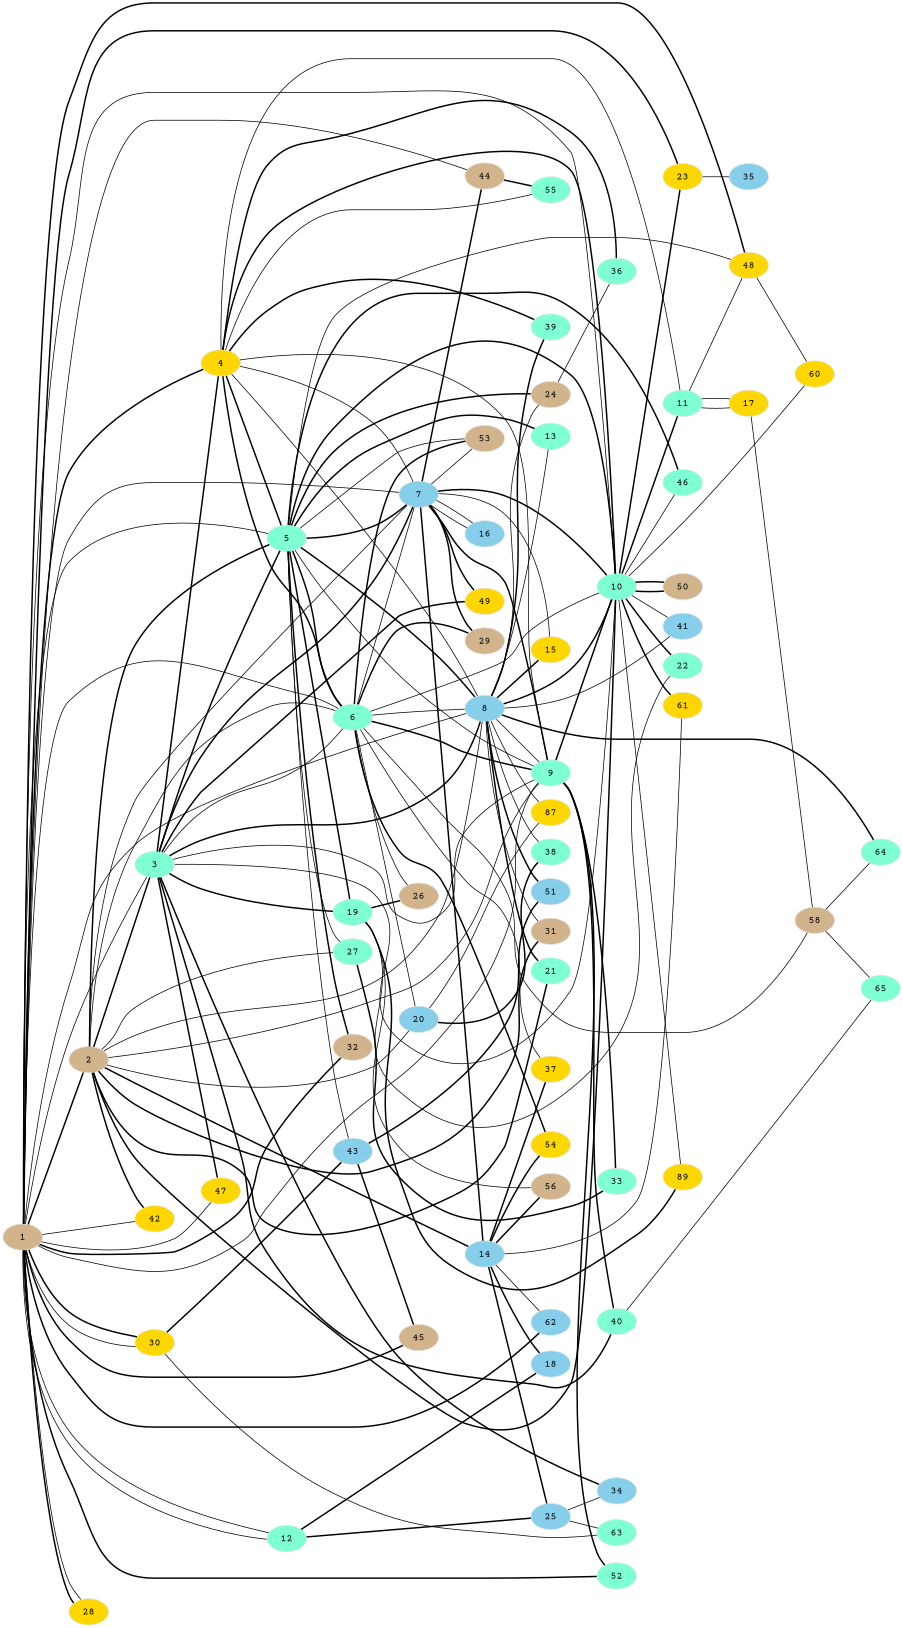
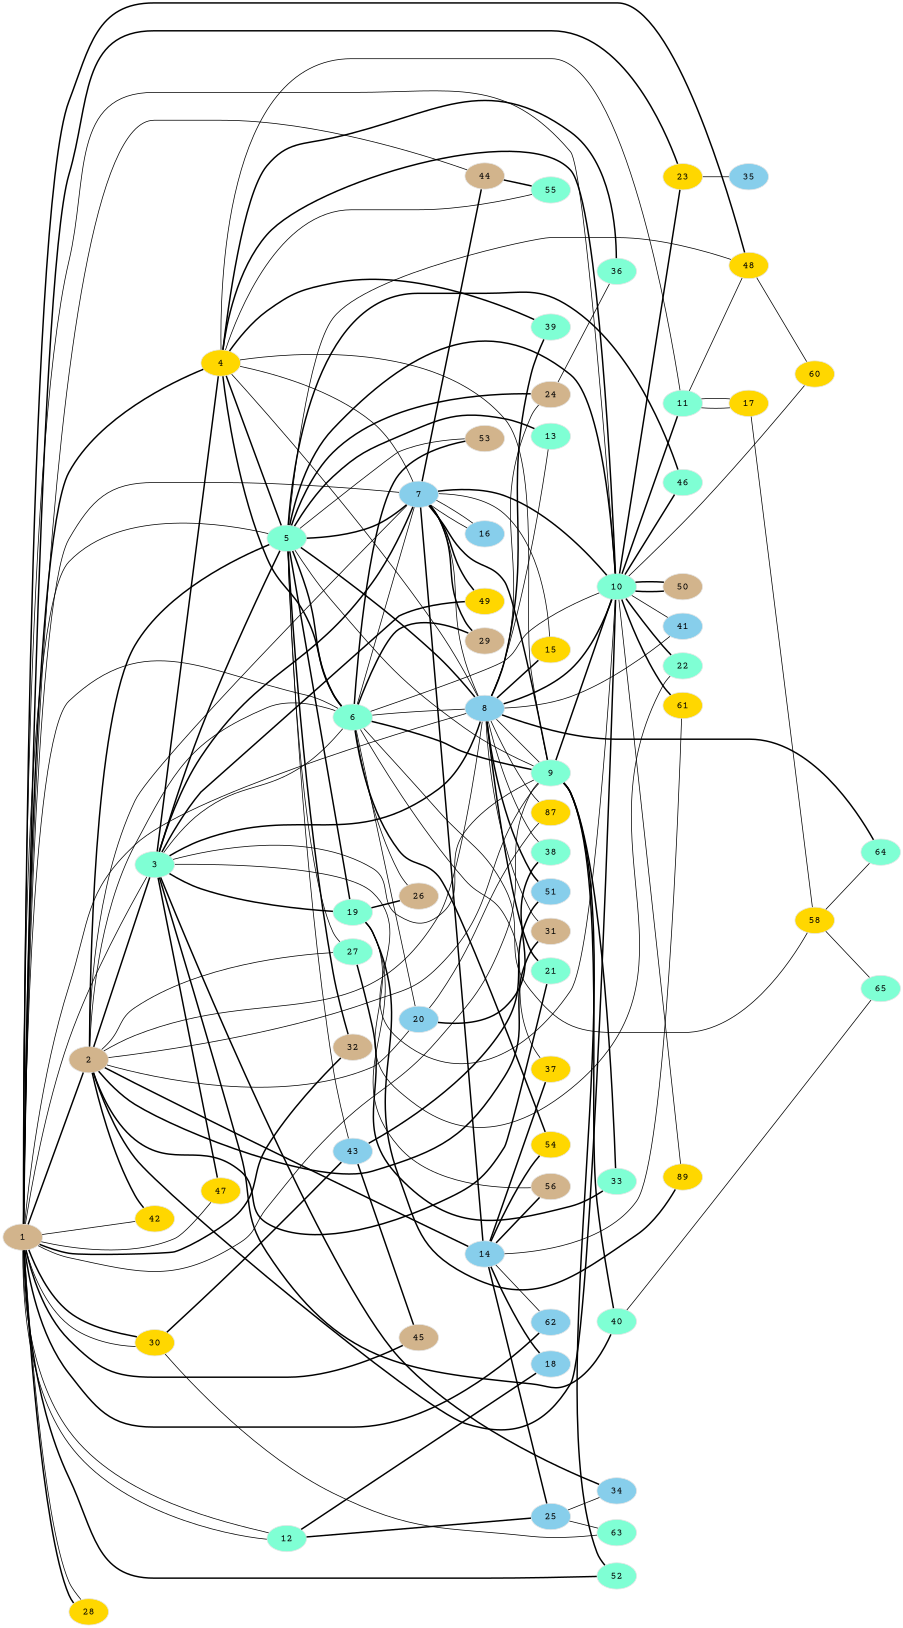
edge "53" -- "7": now "8" -- "7"
edge "46" -- "10": style solid -> bold
node "58": fillcolor tan -> gold
